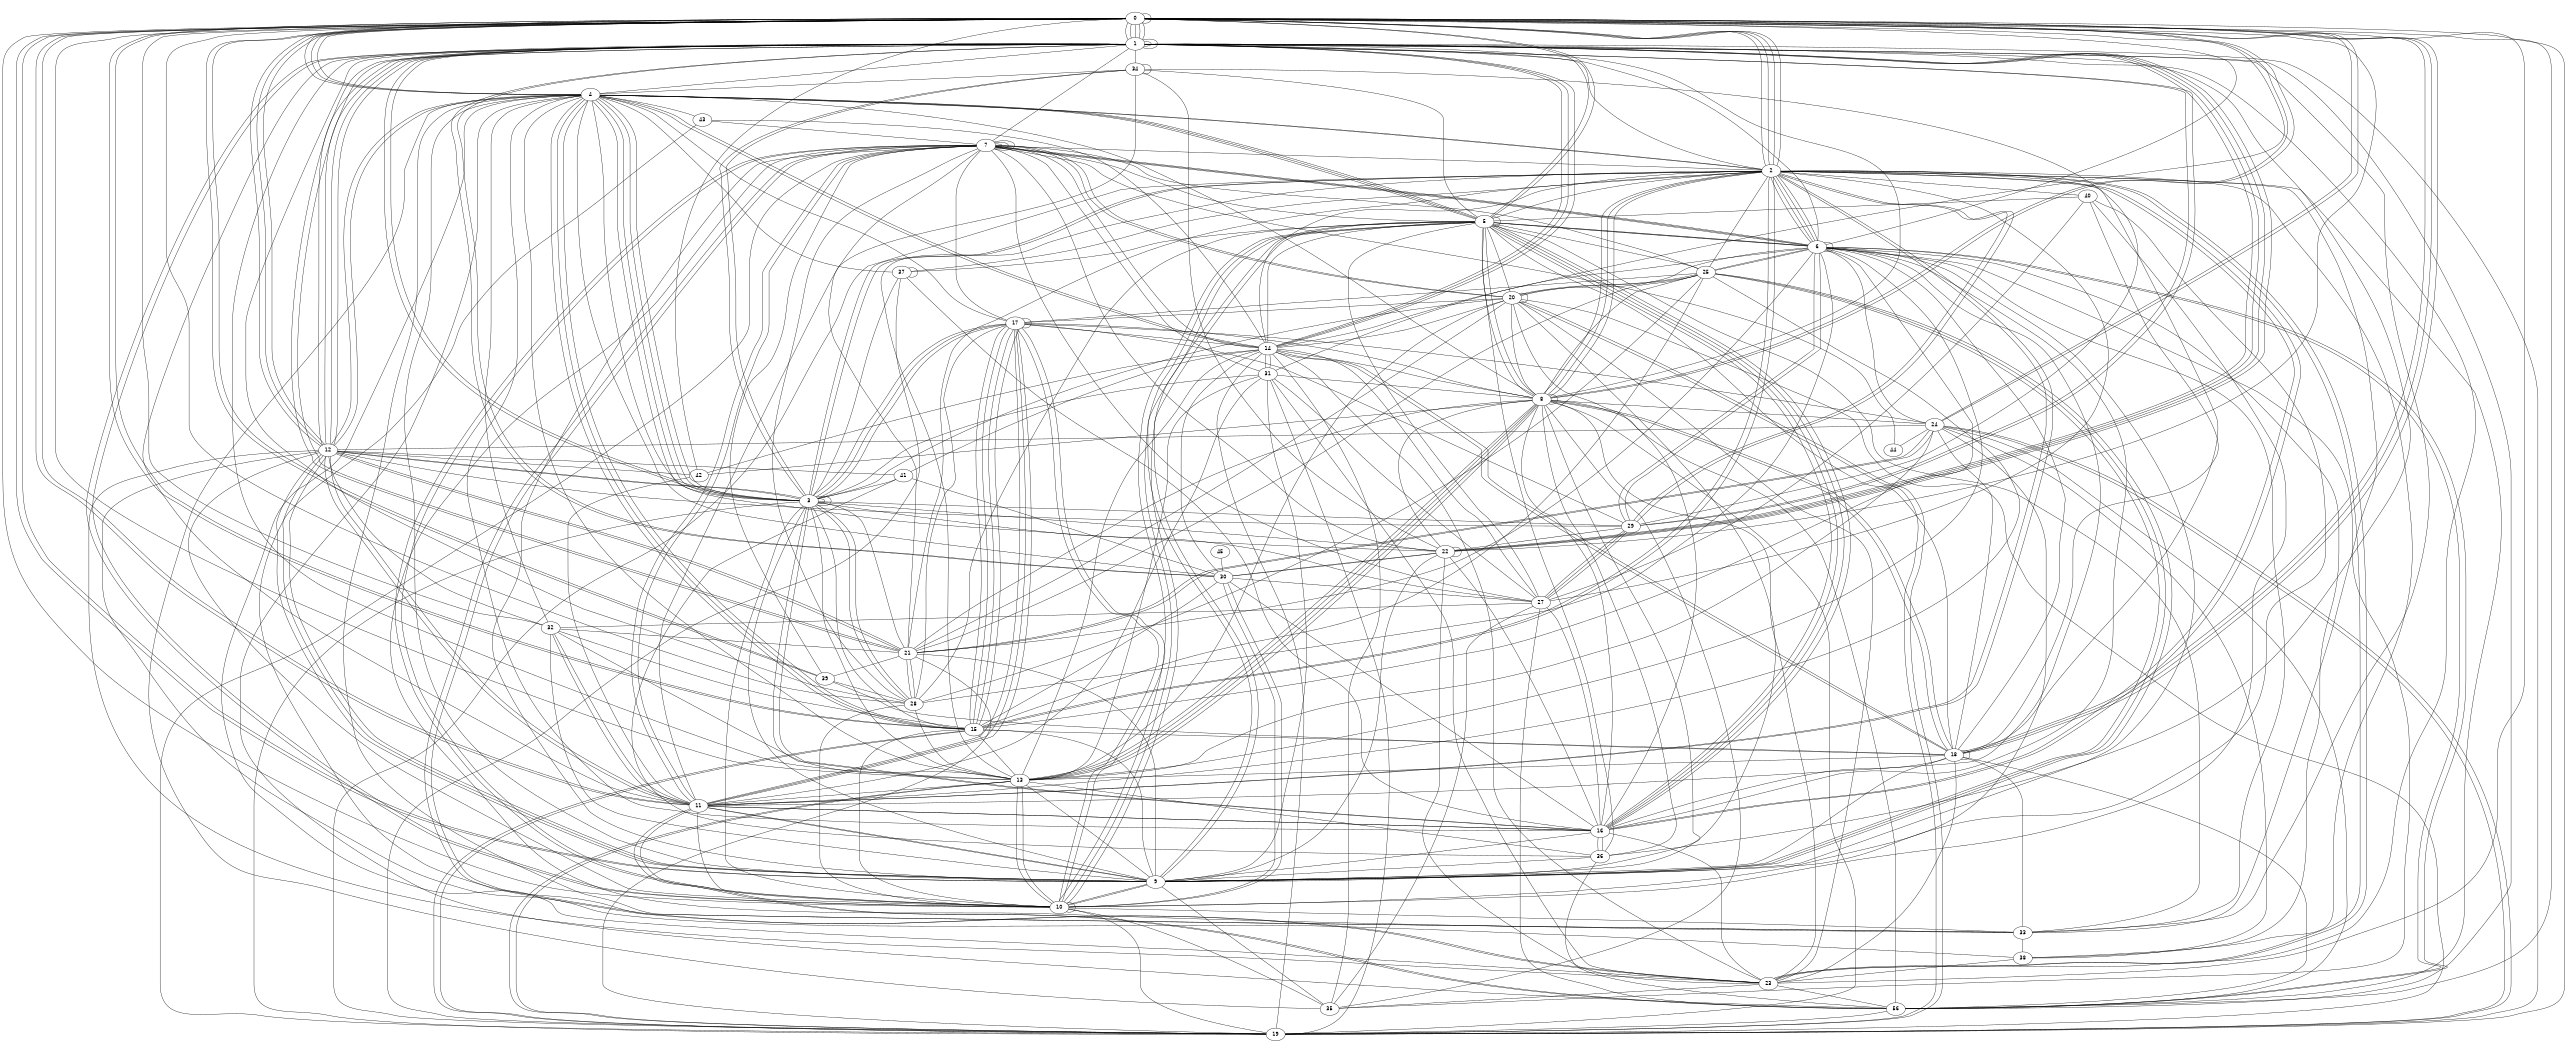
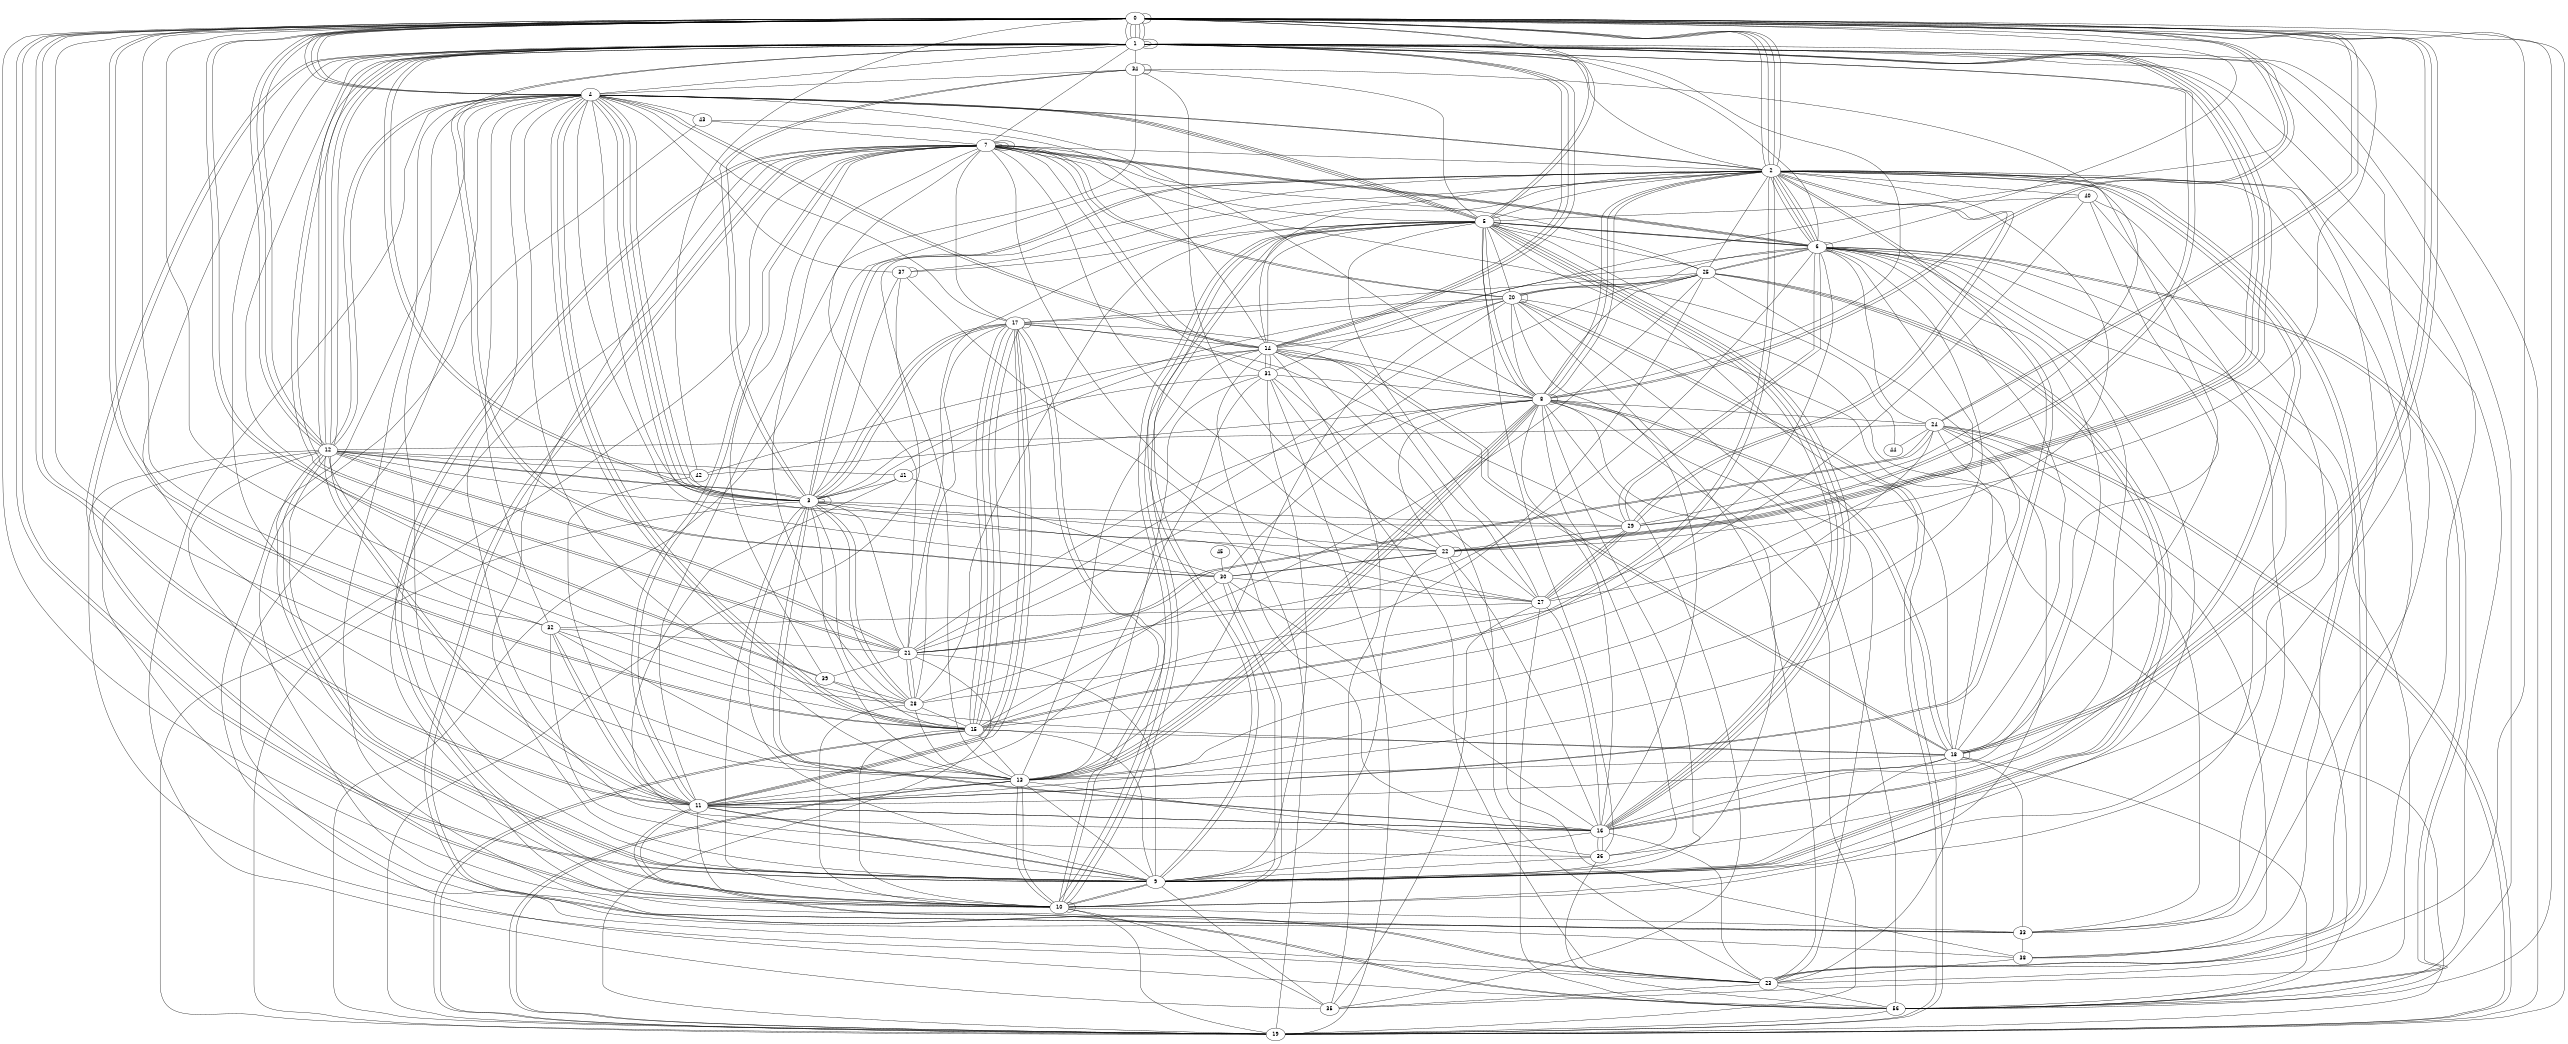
edge "17" -- "24": removed
edge "14" -- "30": now "8" -- "30"
edge "28" -- "15": added
edge "22" -- "23": now "22" -- "38"
